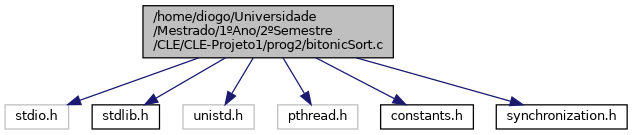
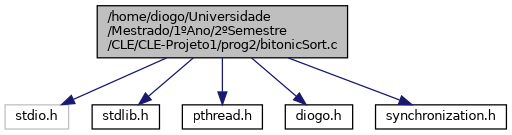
node "unistd.h": removed
node "pthread.h": color grey75 -> black
node "constants.h": label "constants.h" -> "diogo.h"
